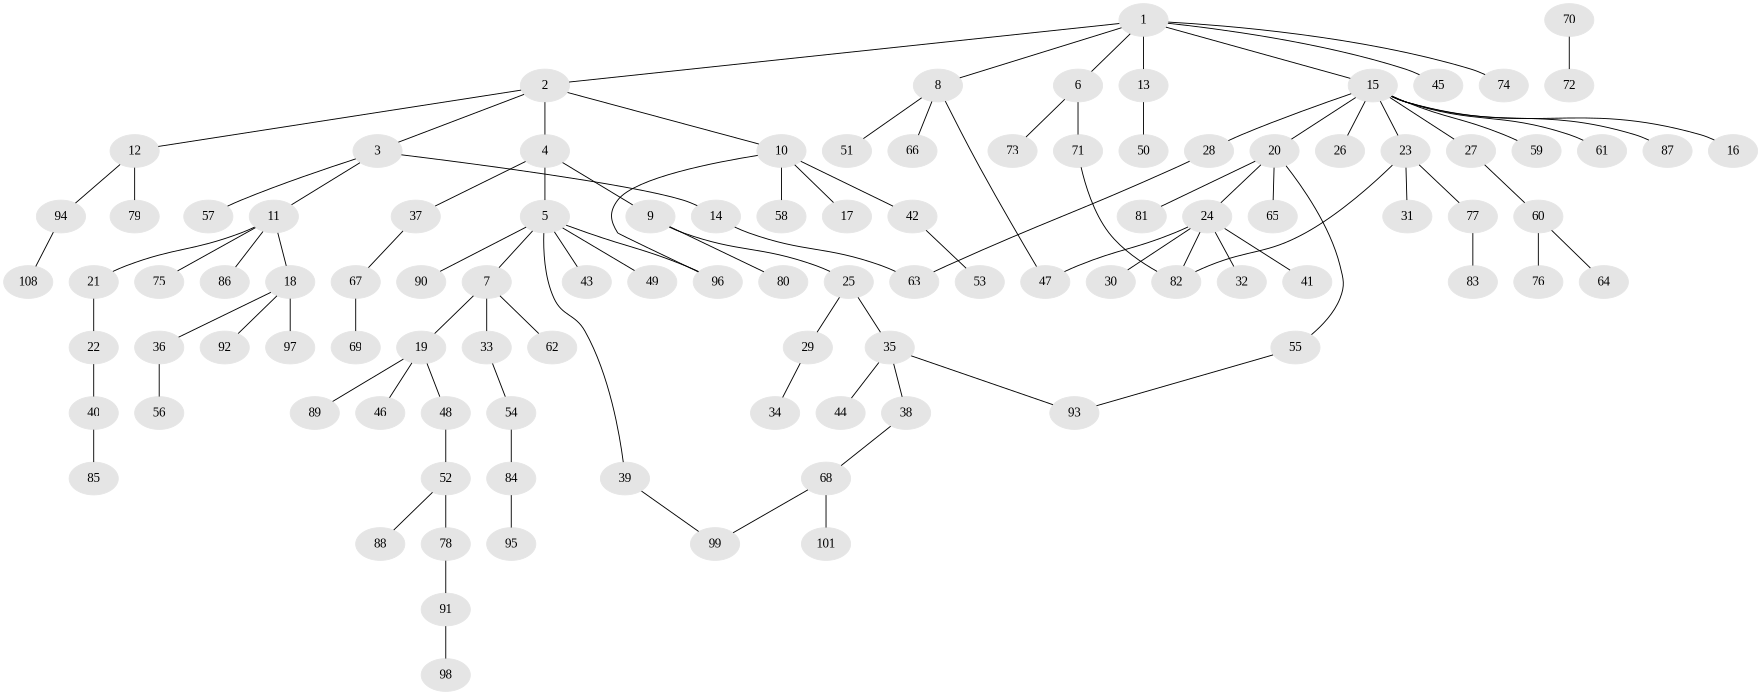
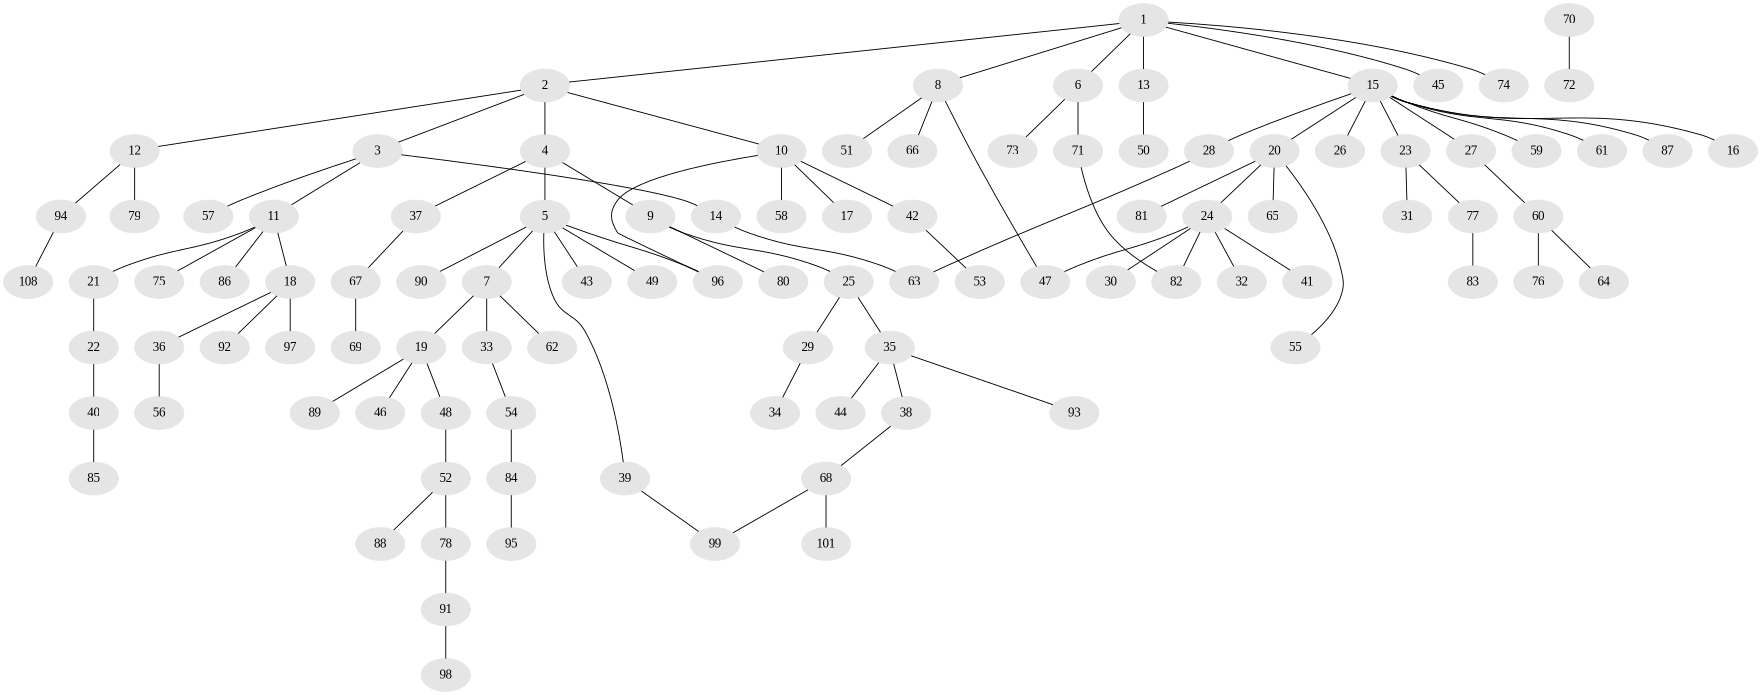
edge "23" -- "82": removed
edge "55" -- "93": removed
